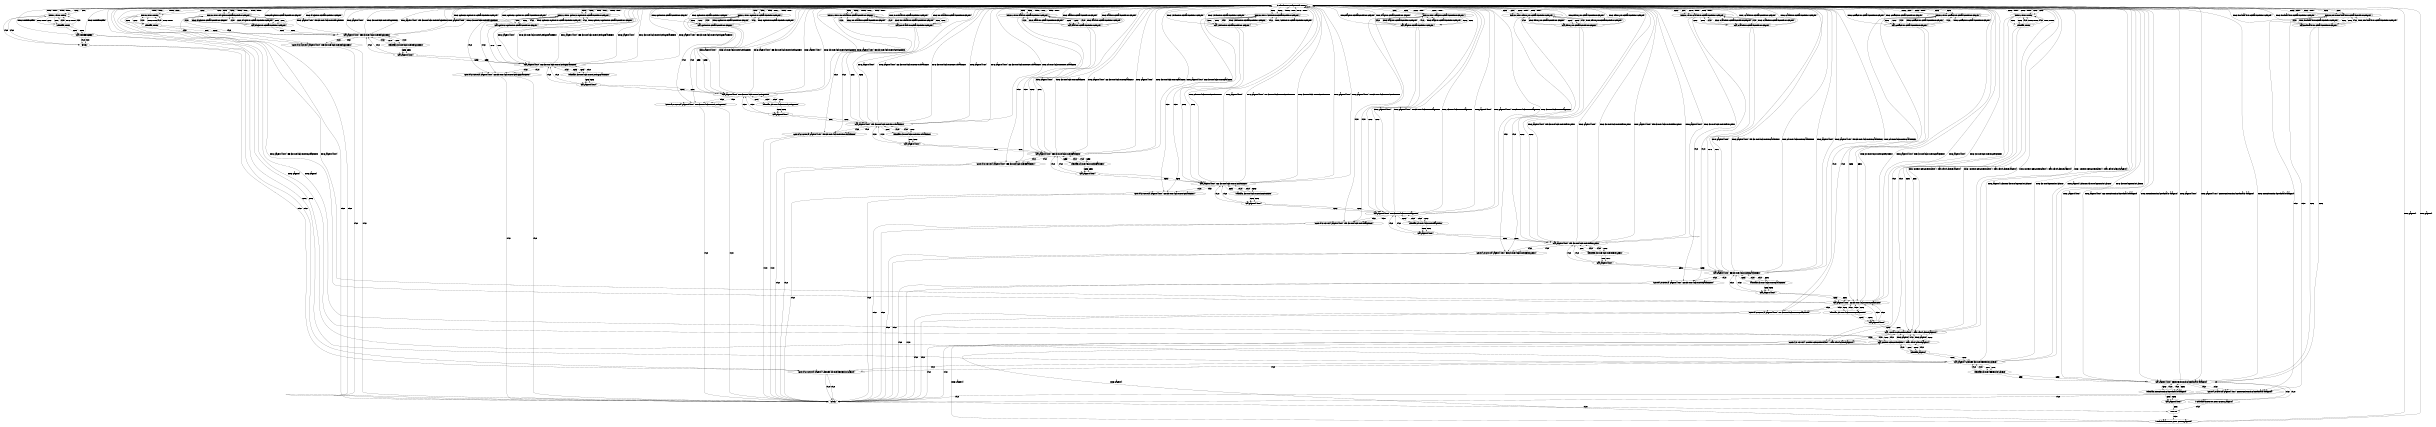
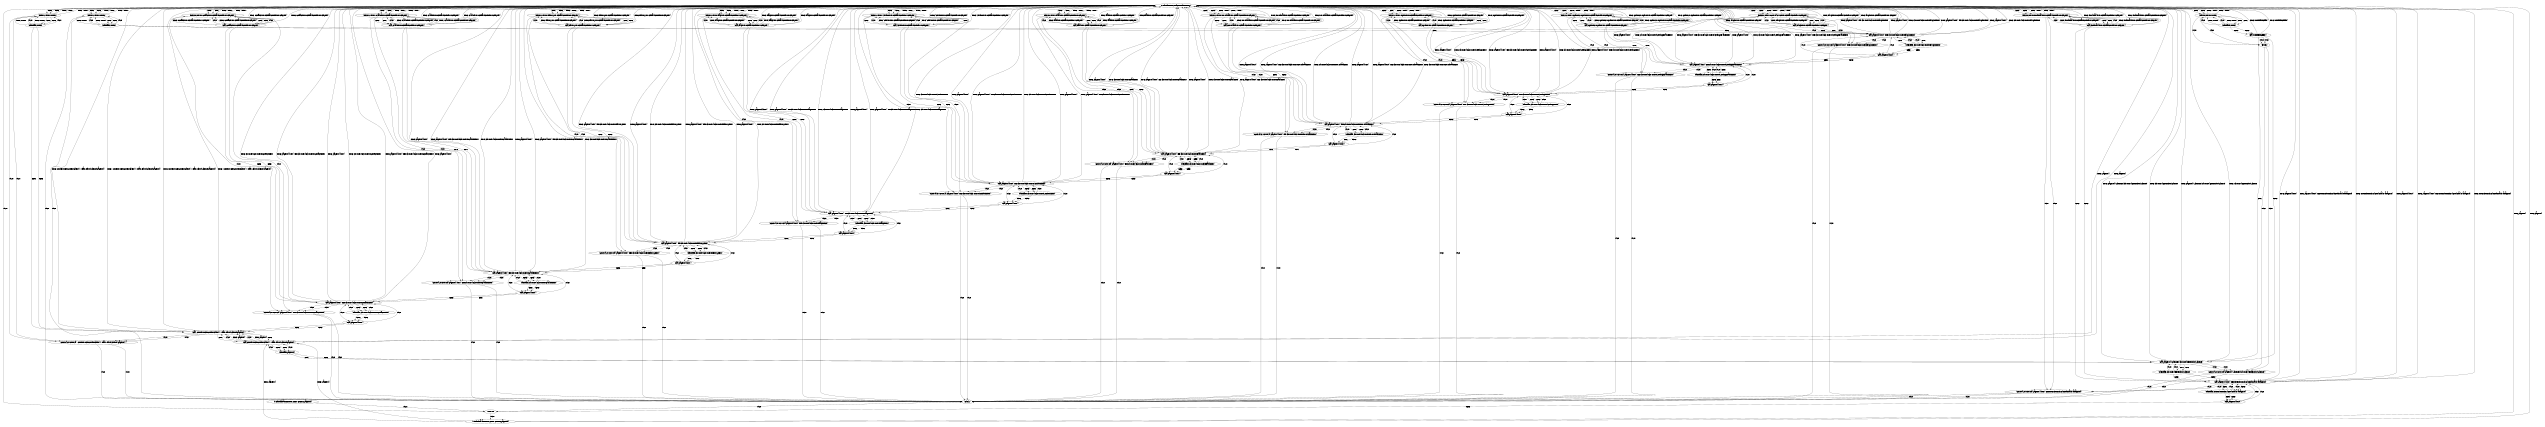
edge "(MethodReturn,RefCountedMemory*)" -> "1000100": added, label "AST:"
node "(Return,return PluginsUI::GetFaviconResourceBytes();)": label "(Return,return PluginsUI::GetFaviconResourceBytes();)" -> "(Return,return ControlStructure::GetFaviconResourceBytes();)"
